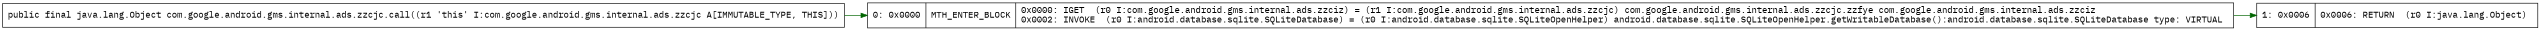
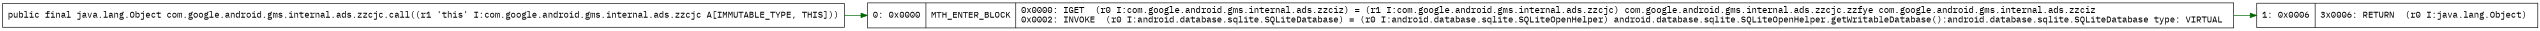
node "1: 0x0006": text "0x0006: RETURN  (r0 I:java.lang.Object)" -> "3x0006: RETURN  (r0 I:java.lang.Object)"
